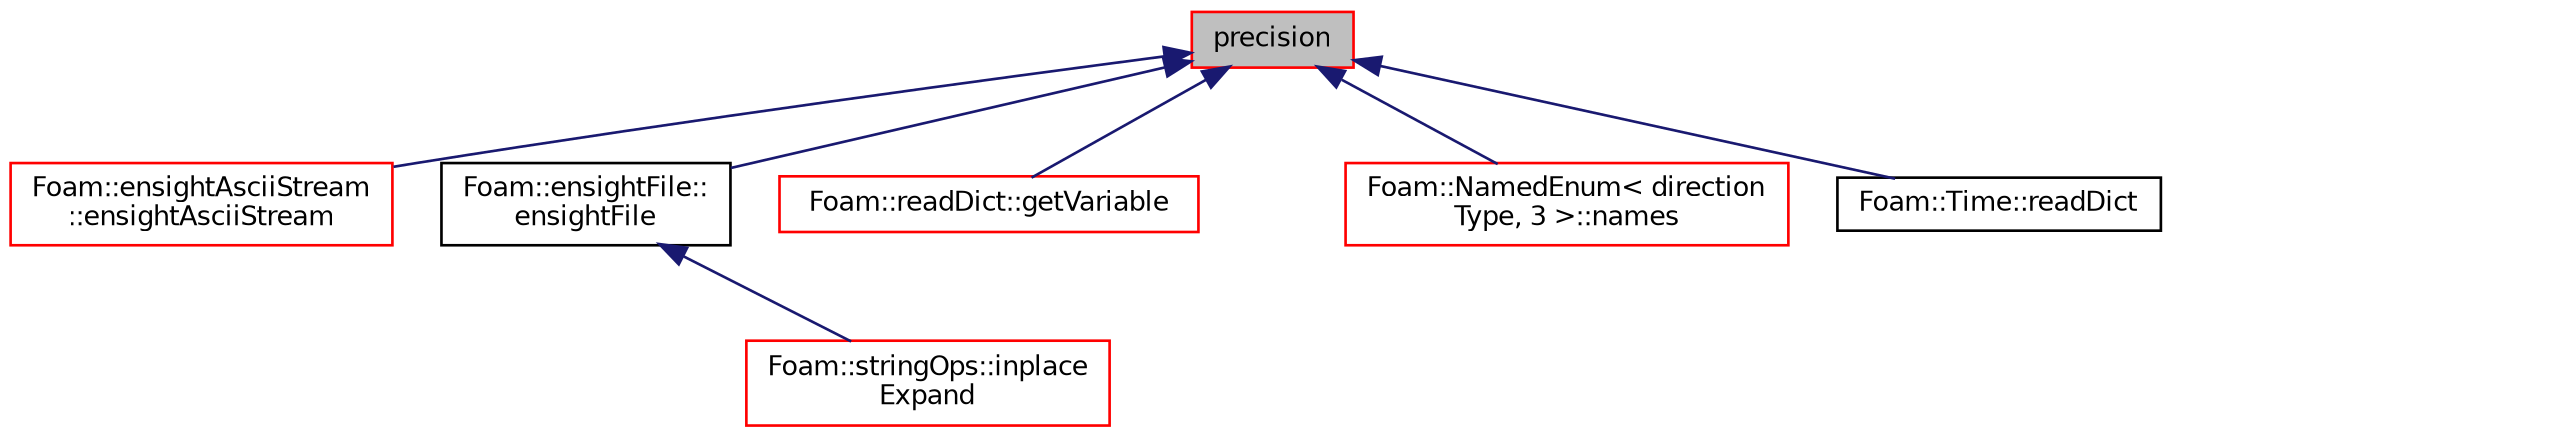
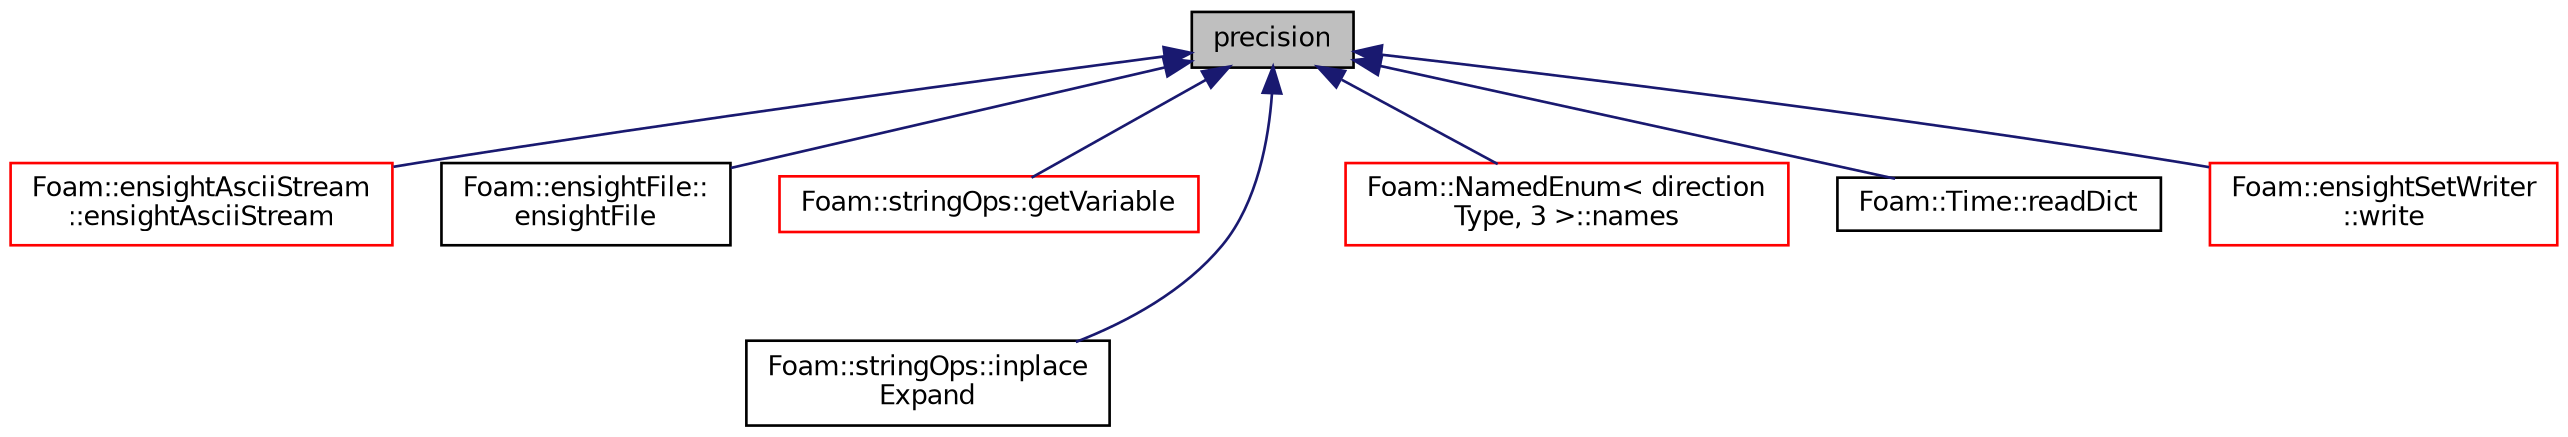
node "precision": color red -> black
node "Foam::readDict::getVariable": label "Foam::readDict::getVariable" -> "Foam::stringOps::getVariable"
node "Foam::ensightSetWriter ::write": added
edge "Foam::stringOps::inplace Expand" -> "Foam::ensightFile:: ensightFile": now "Foam::stringOps::inplace Expand" -> "precision"
node "Foam::stringOps::inplace Expand": color red -> black
